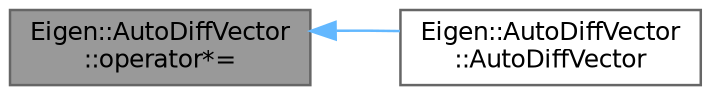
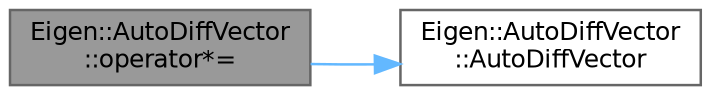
edge "Eigen::AutoDiffVector ::AutoDiffVector" -> "Eigen::AutoDiffVector ::operator*=": reversed
